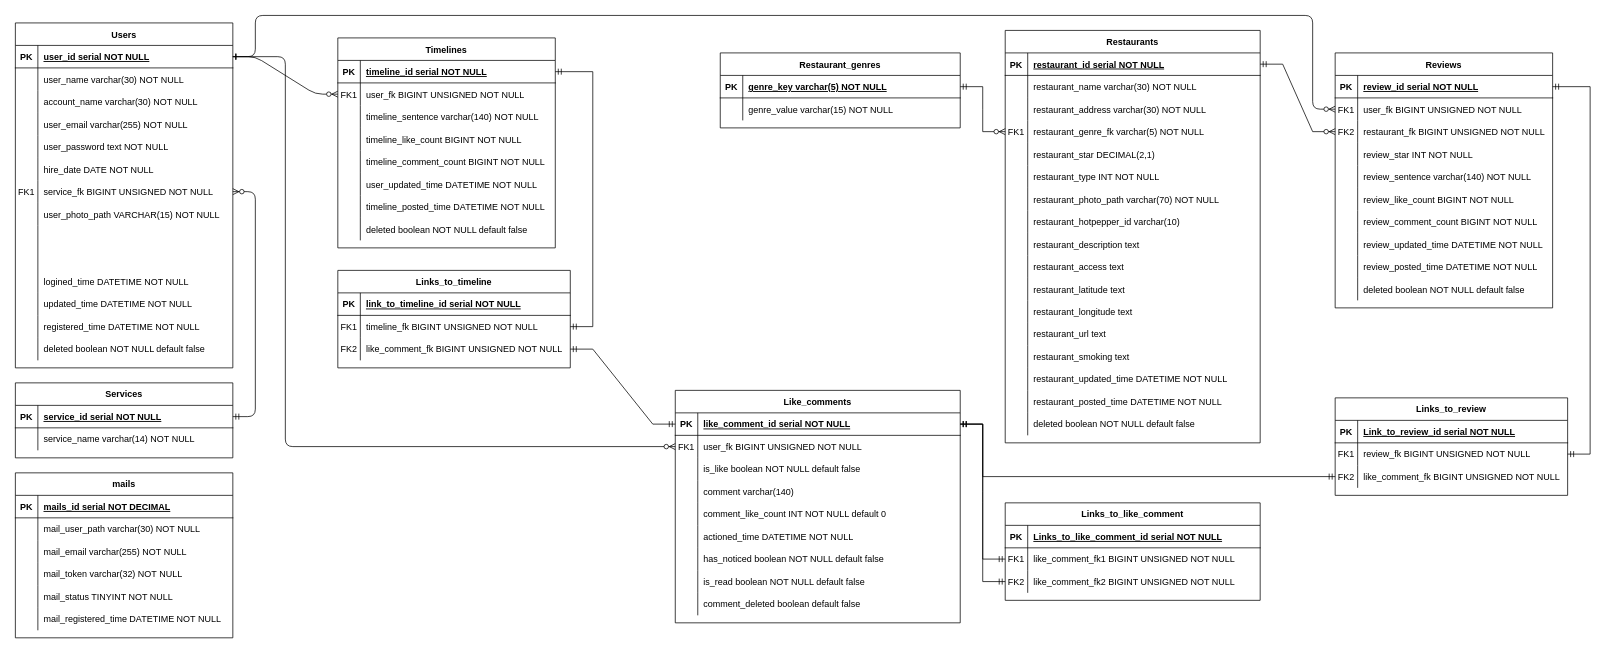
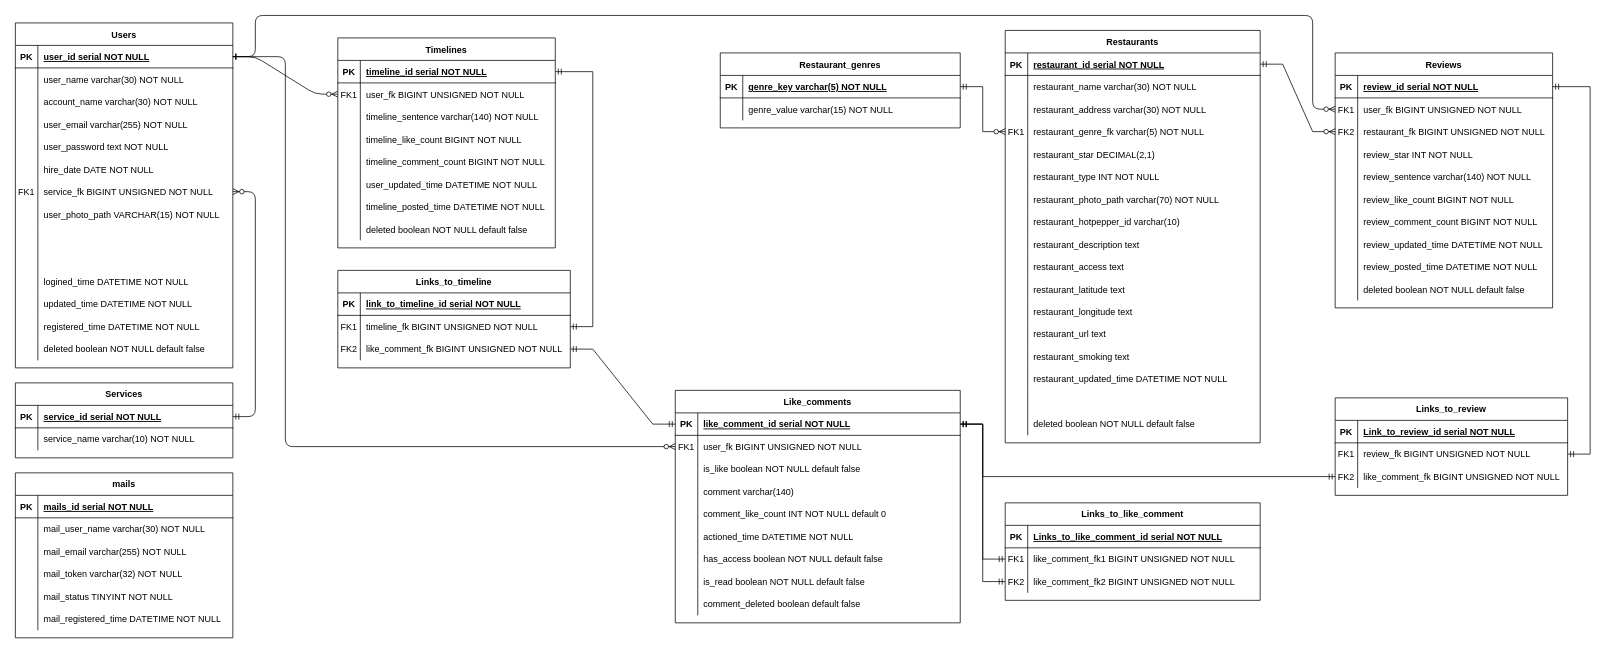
node "restaurant_posted_time DATETIME NOT NULL": removed
node "service_name varchar(14) NOT NULL": label "service_name varchar(14) NOT NULL" -> "service_name varchar(10) NOT NULL"
node "mails_id serial NOT DECIMAL": label "mails_id serial NOT DECIMAL" -> "mails_id serial NOT NULL"
node "mail_user_path varchar(30) NOT NULL": label "mail_user_path varchar(30) NOT NULL" -> "mail_user_name varchar(30) NOT NULL"
node "has_noticed boolean NOT NULL default false": label "has_noticed boolean NOT NULL default false" -> "has_access boolean NOT NULL default false"
